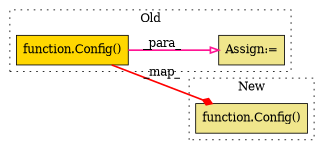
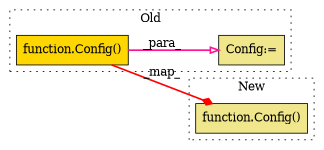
node "Assign:=": label "Assign:=" -> "Config:="
